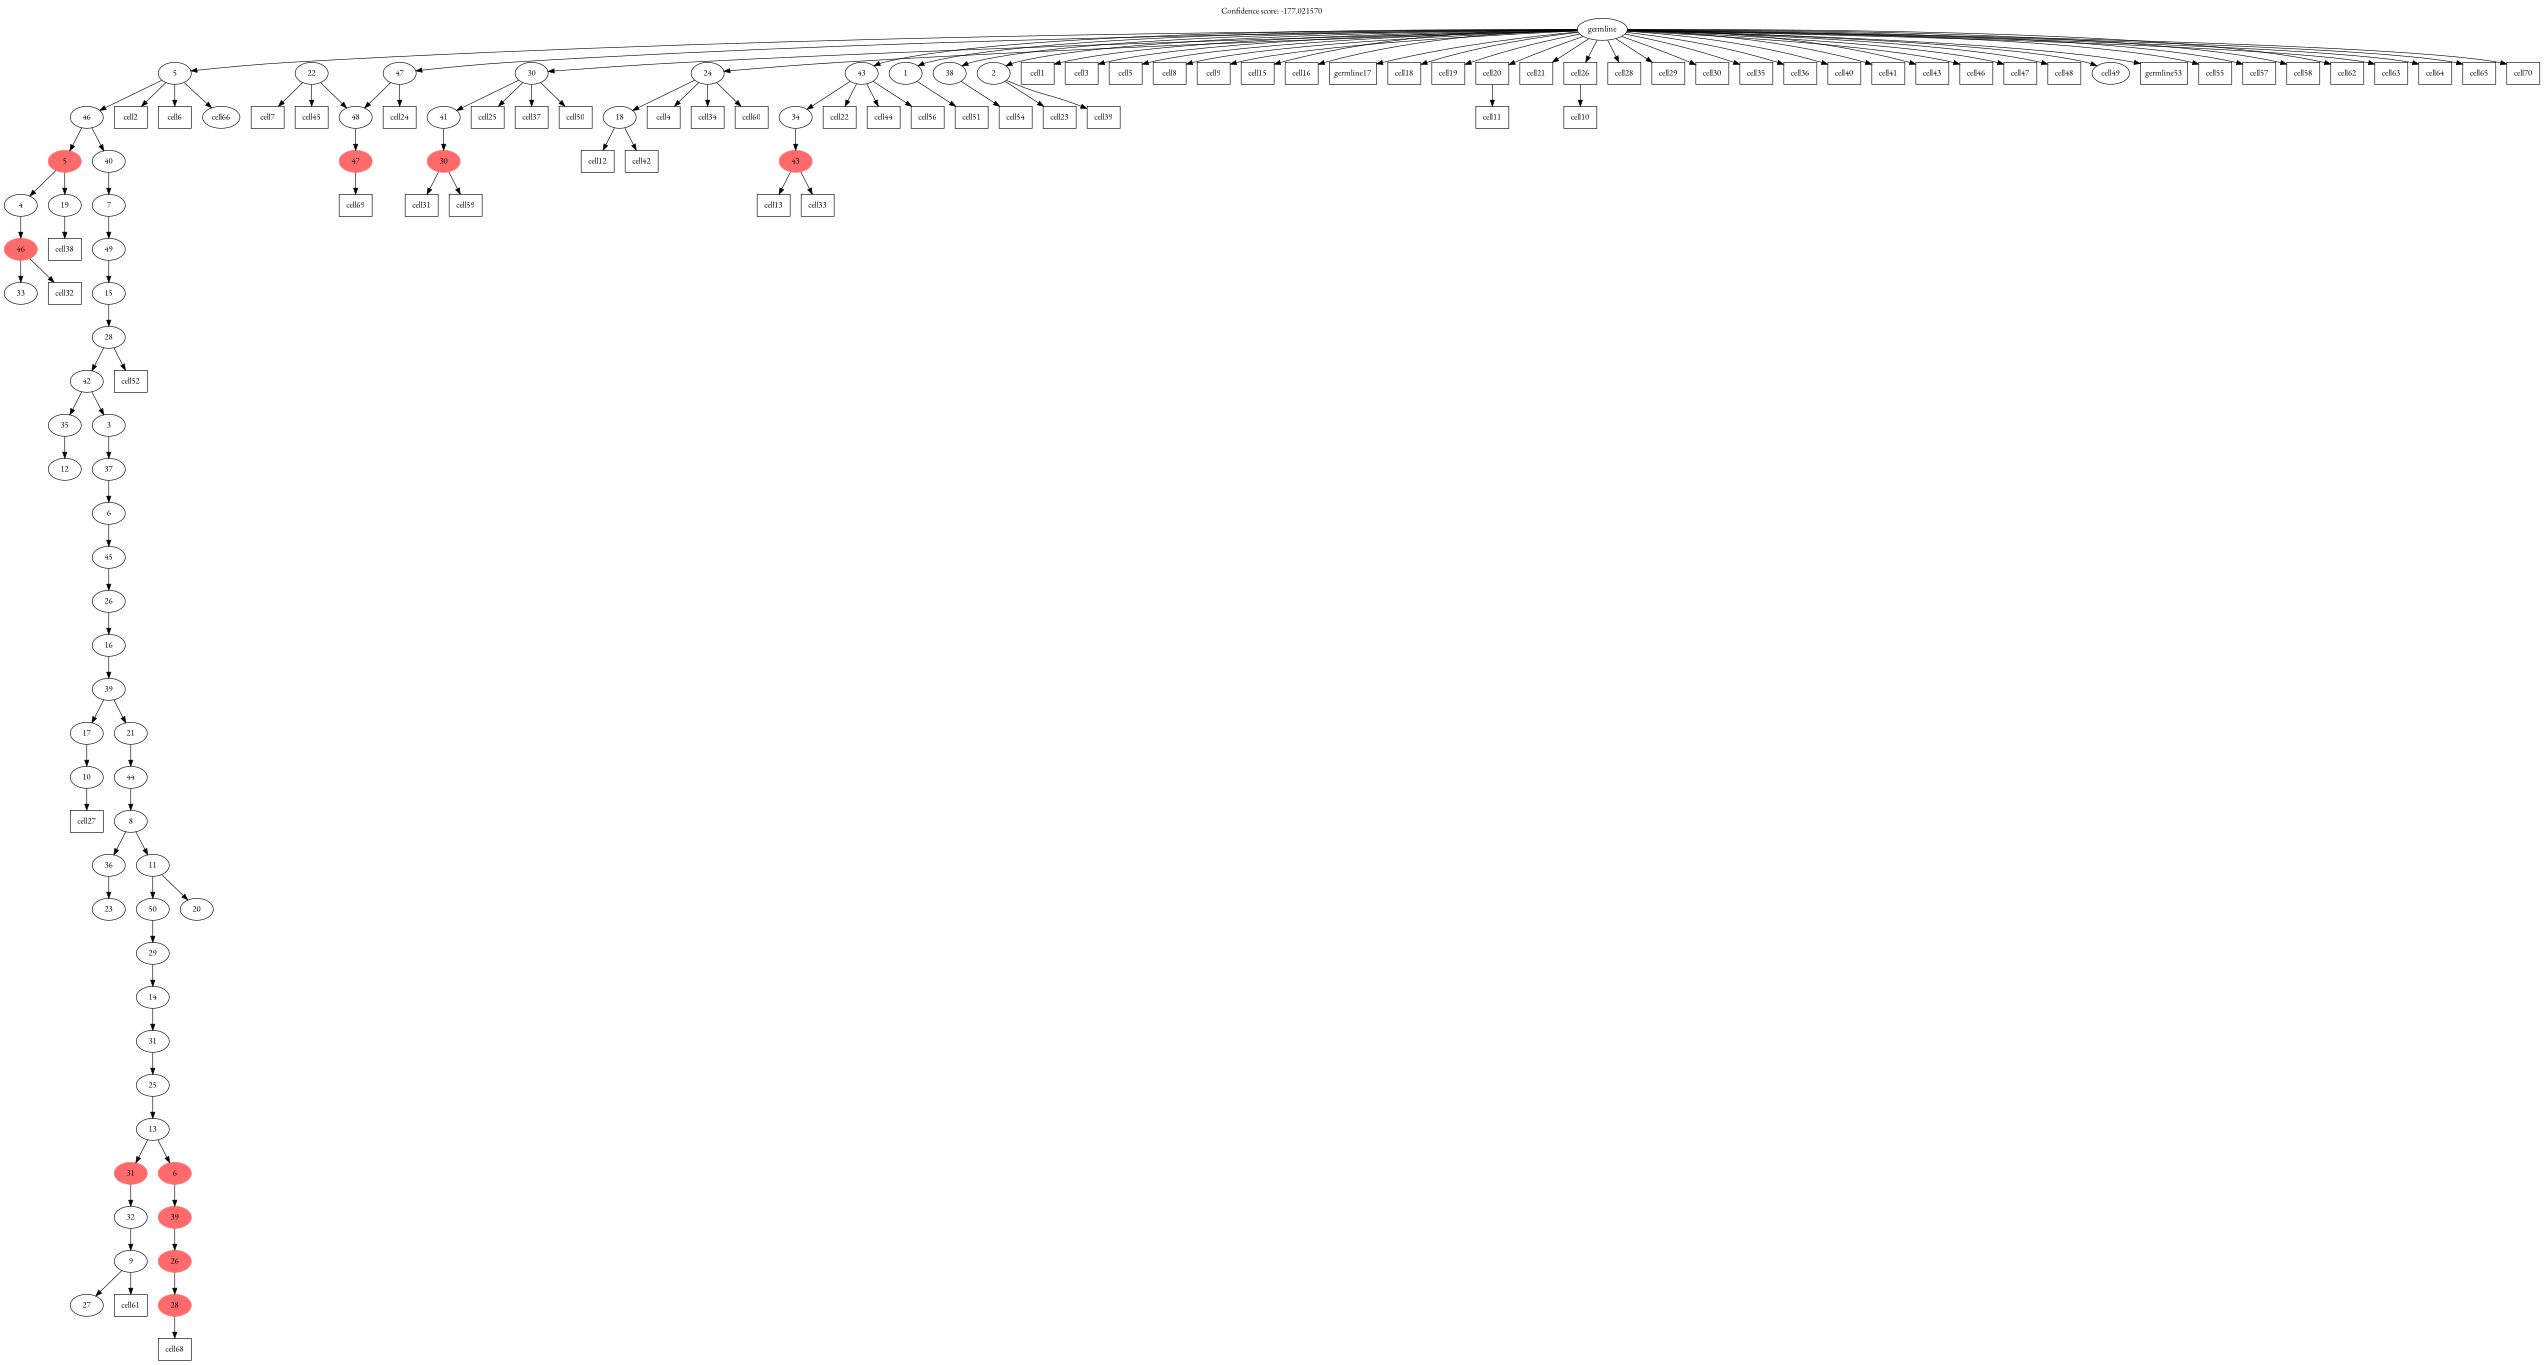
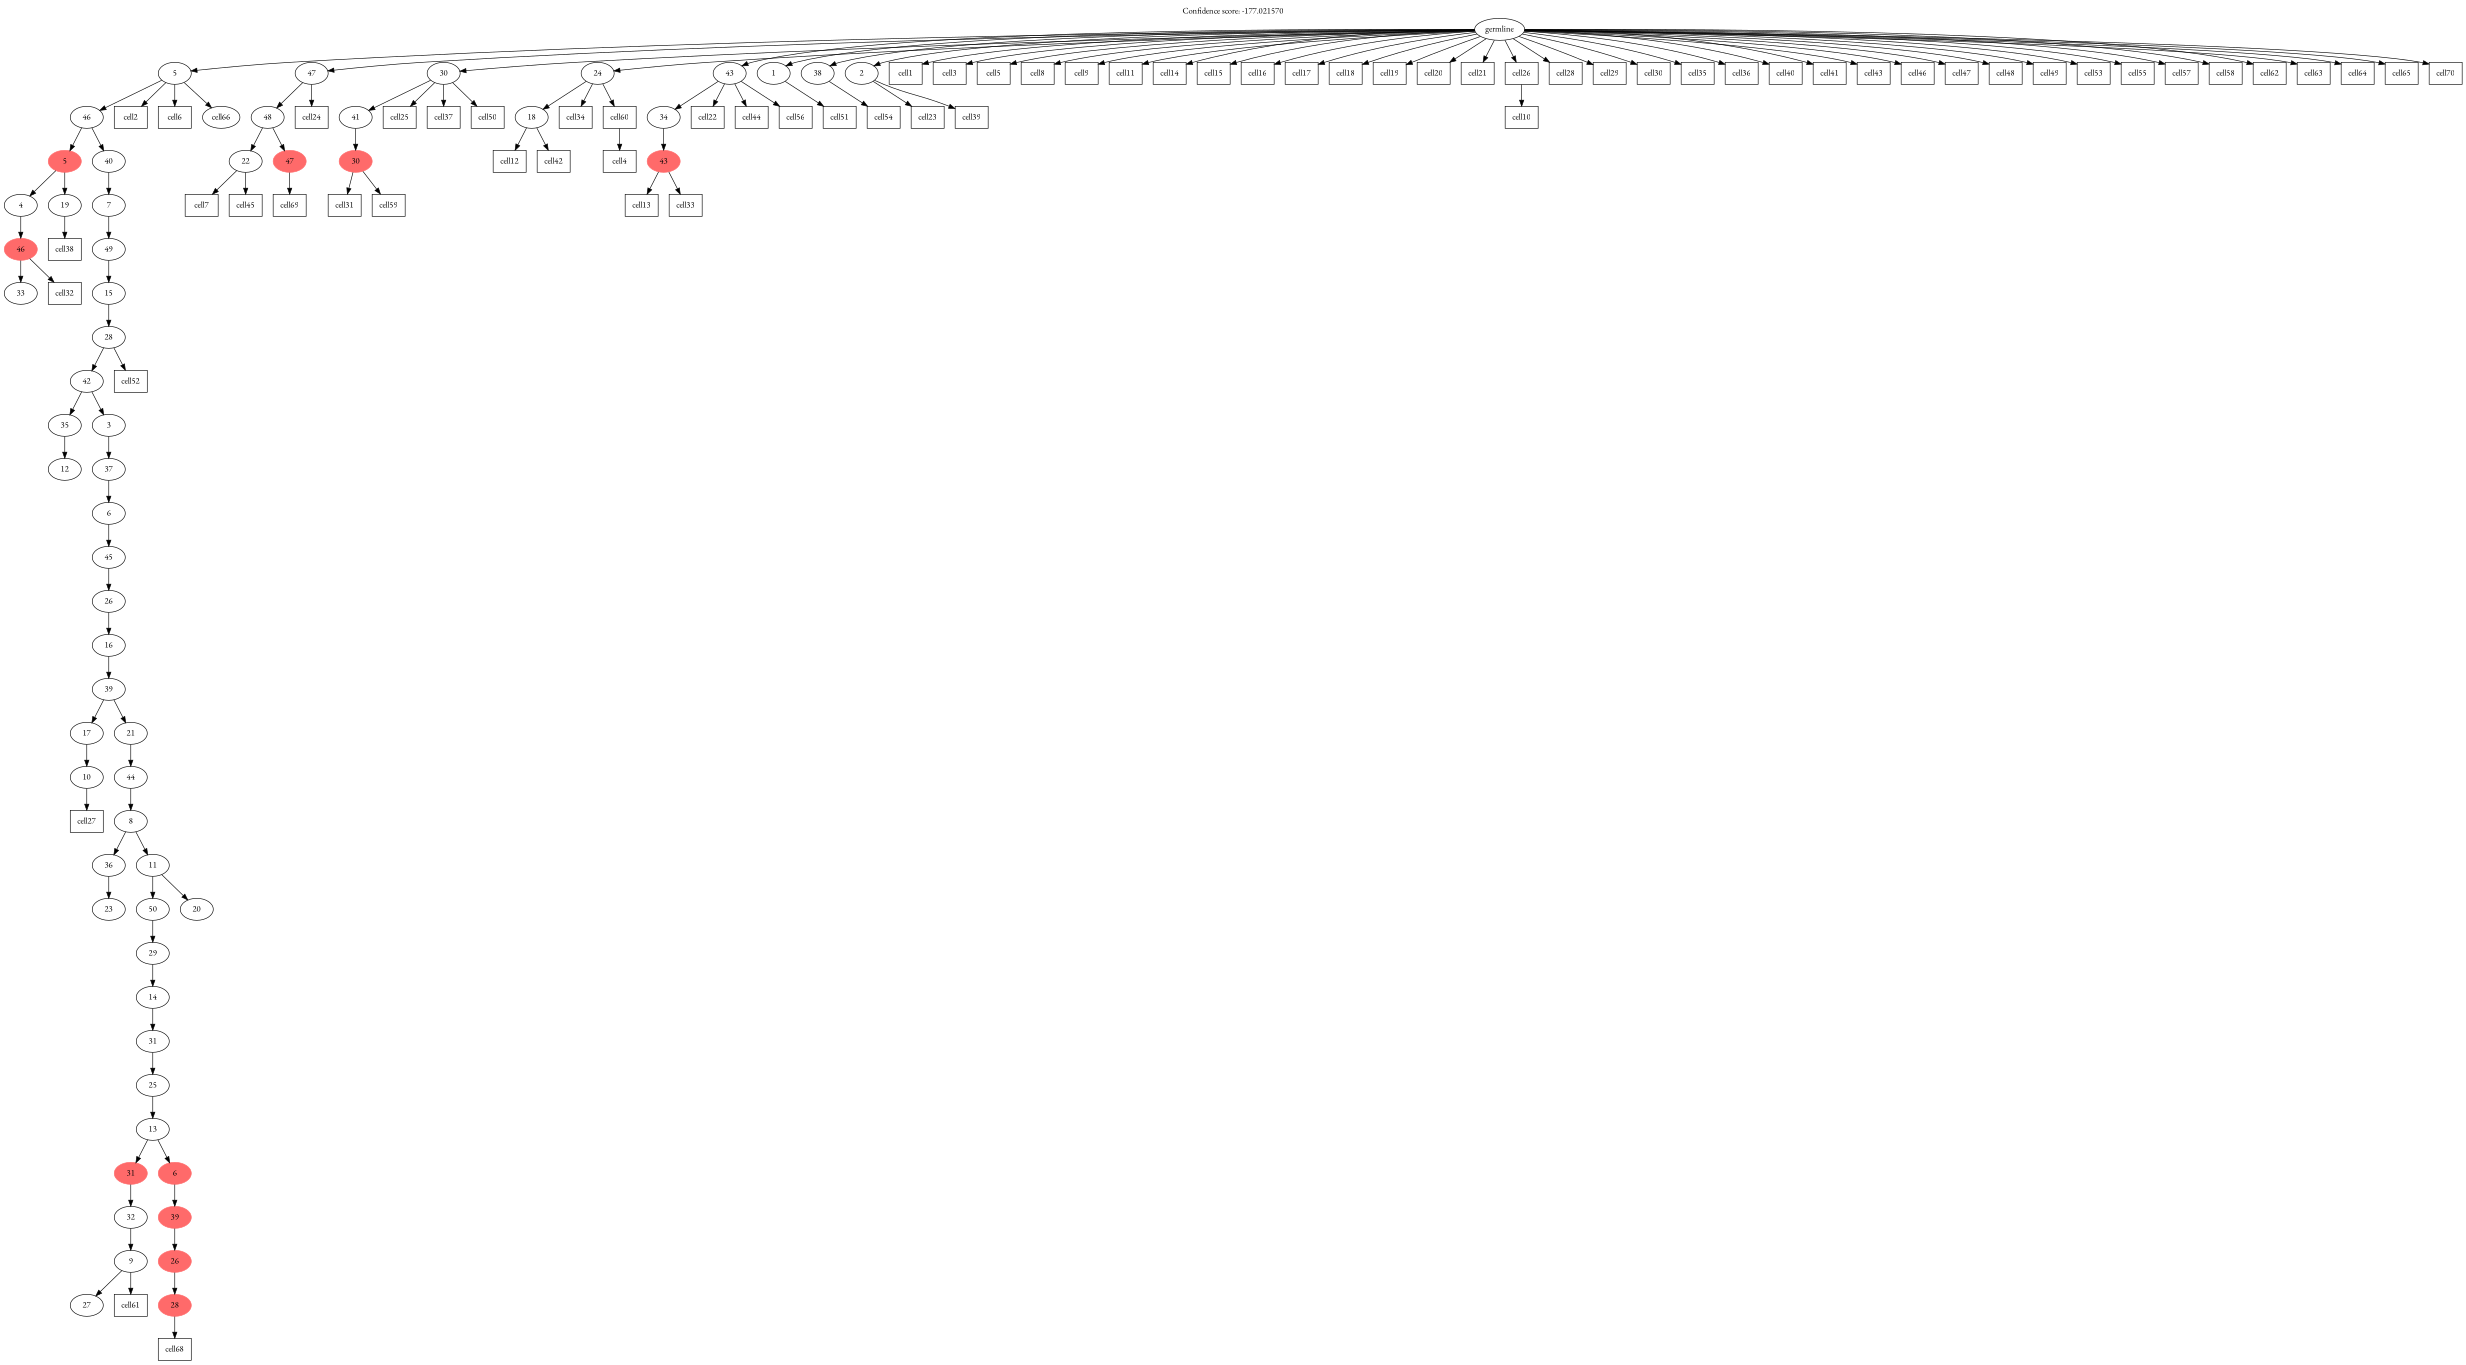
node "cell14": added
node "germline17": label "germline17" -> "cell17"
node "cell49": shape ellipse -> box
node "germline53": label "germline53" -> "cell53"
edge "24" -> "cell4": now "cell60" -> "cell4"
edge "cell20" -> "cell11": now "germline" -> "cell11"
edge "22" -> "48": reversed
